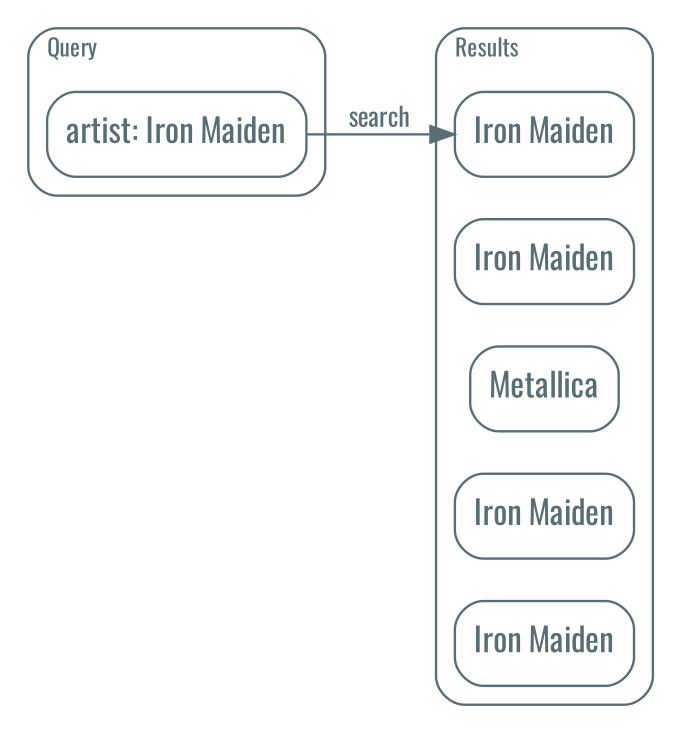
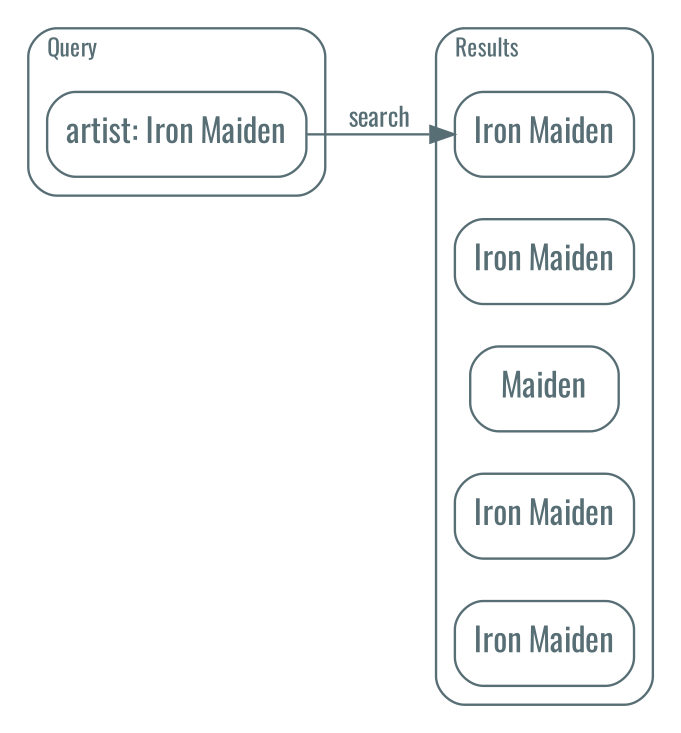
node "Metallica": label "Metallica" -> "Maiden"
